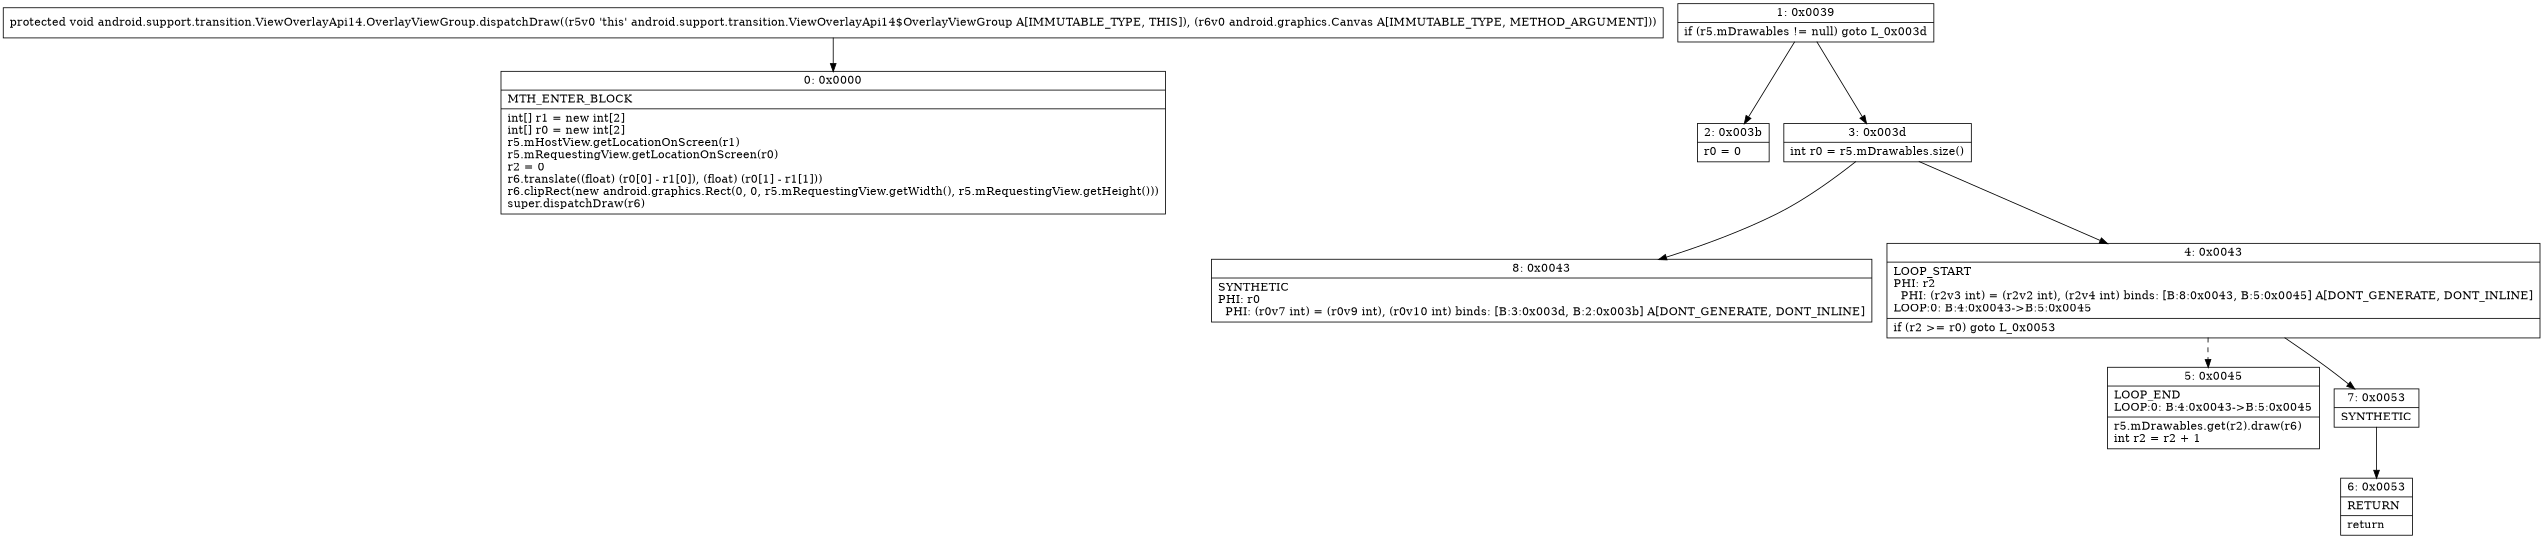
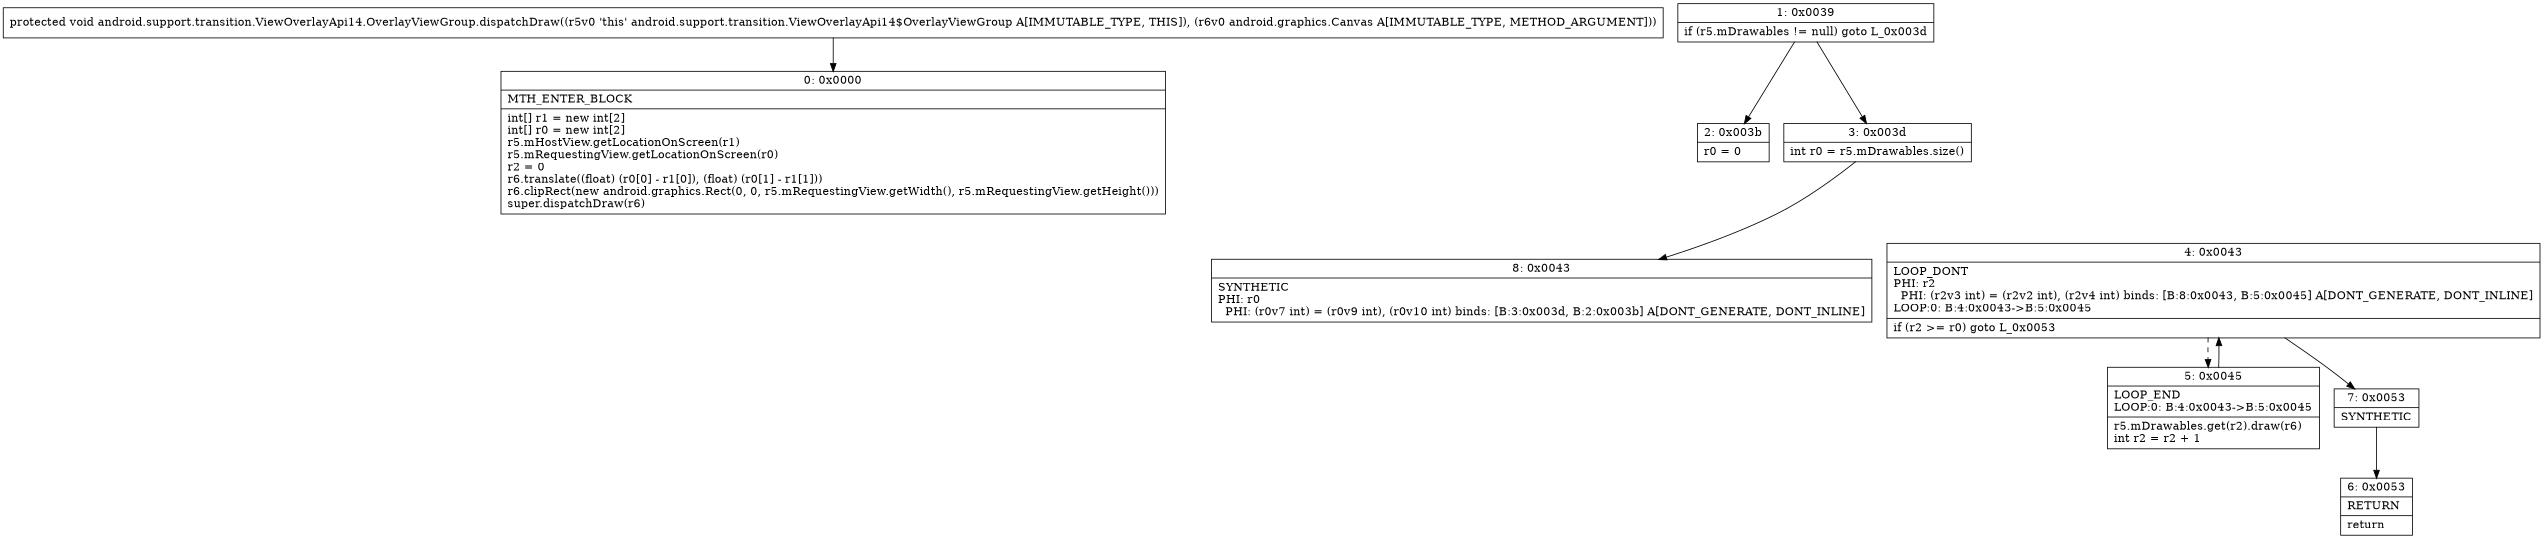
edge "3: 0x003d" -> "4: 0x0043": now "5: 0x0045" -> "4: 0x0043"
node "4: 0x0043": text "LOOP_START" -> "LOOP_DONT"
